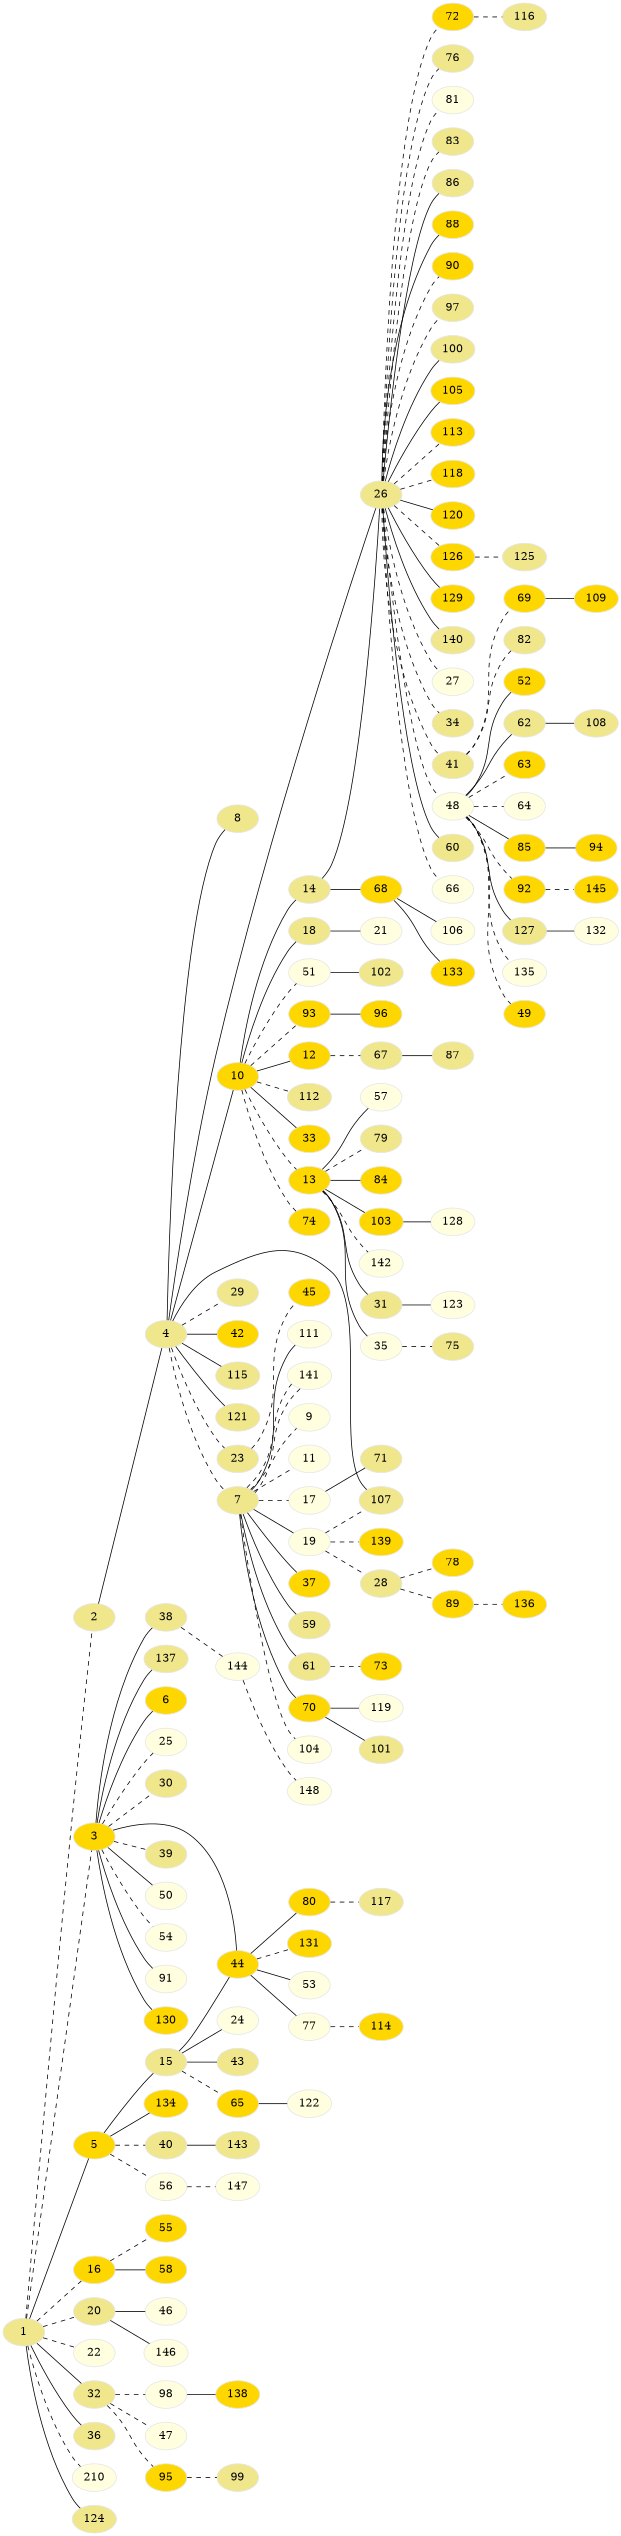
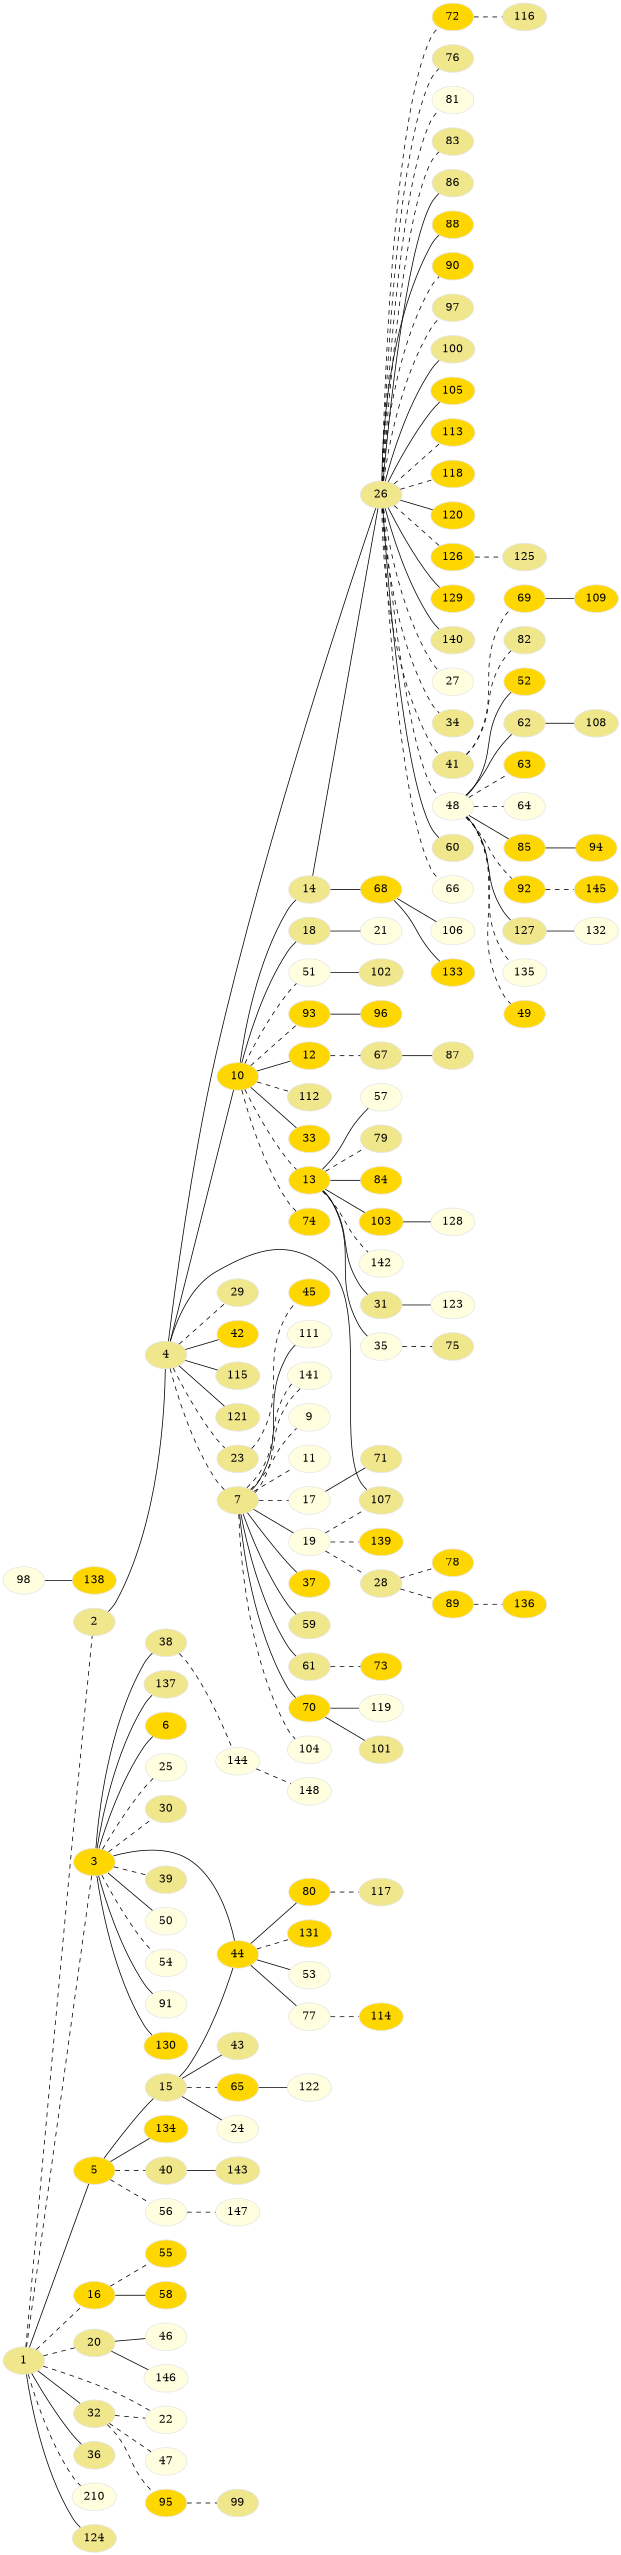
node "8": removed
edge "32" -- "98": now "32" -- "22"
